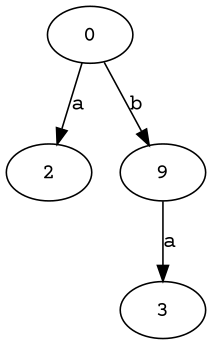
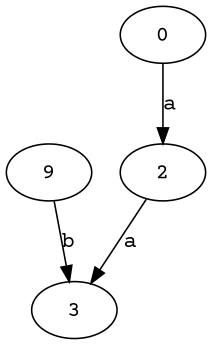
edge "0" -> "9": removed, label "b"
edge "2" -> "3": added, label "a"
edge "9" -> "3": label "a" -> "b"
